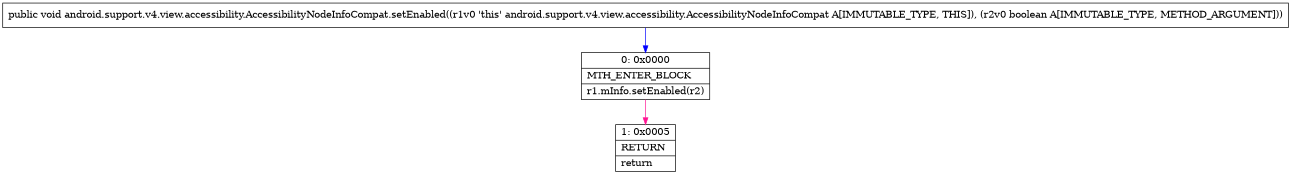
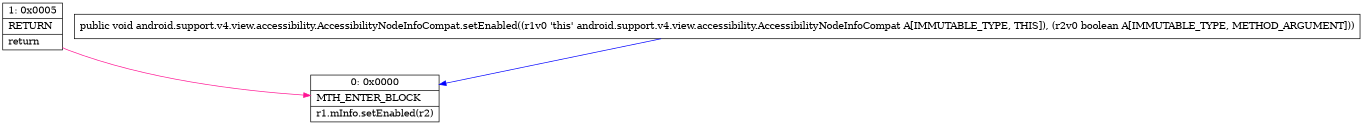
edge "0: 0x0000" -> "1: 0x0005": reversed
